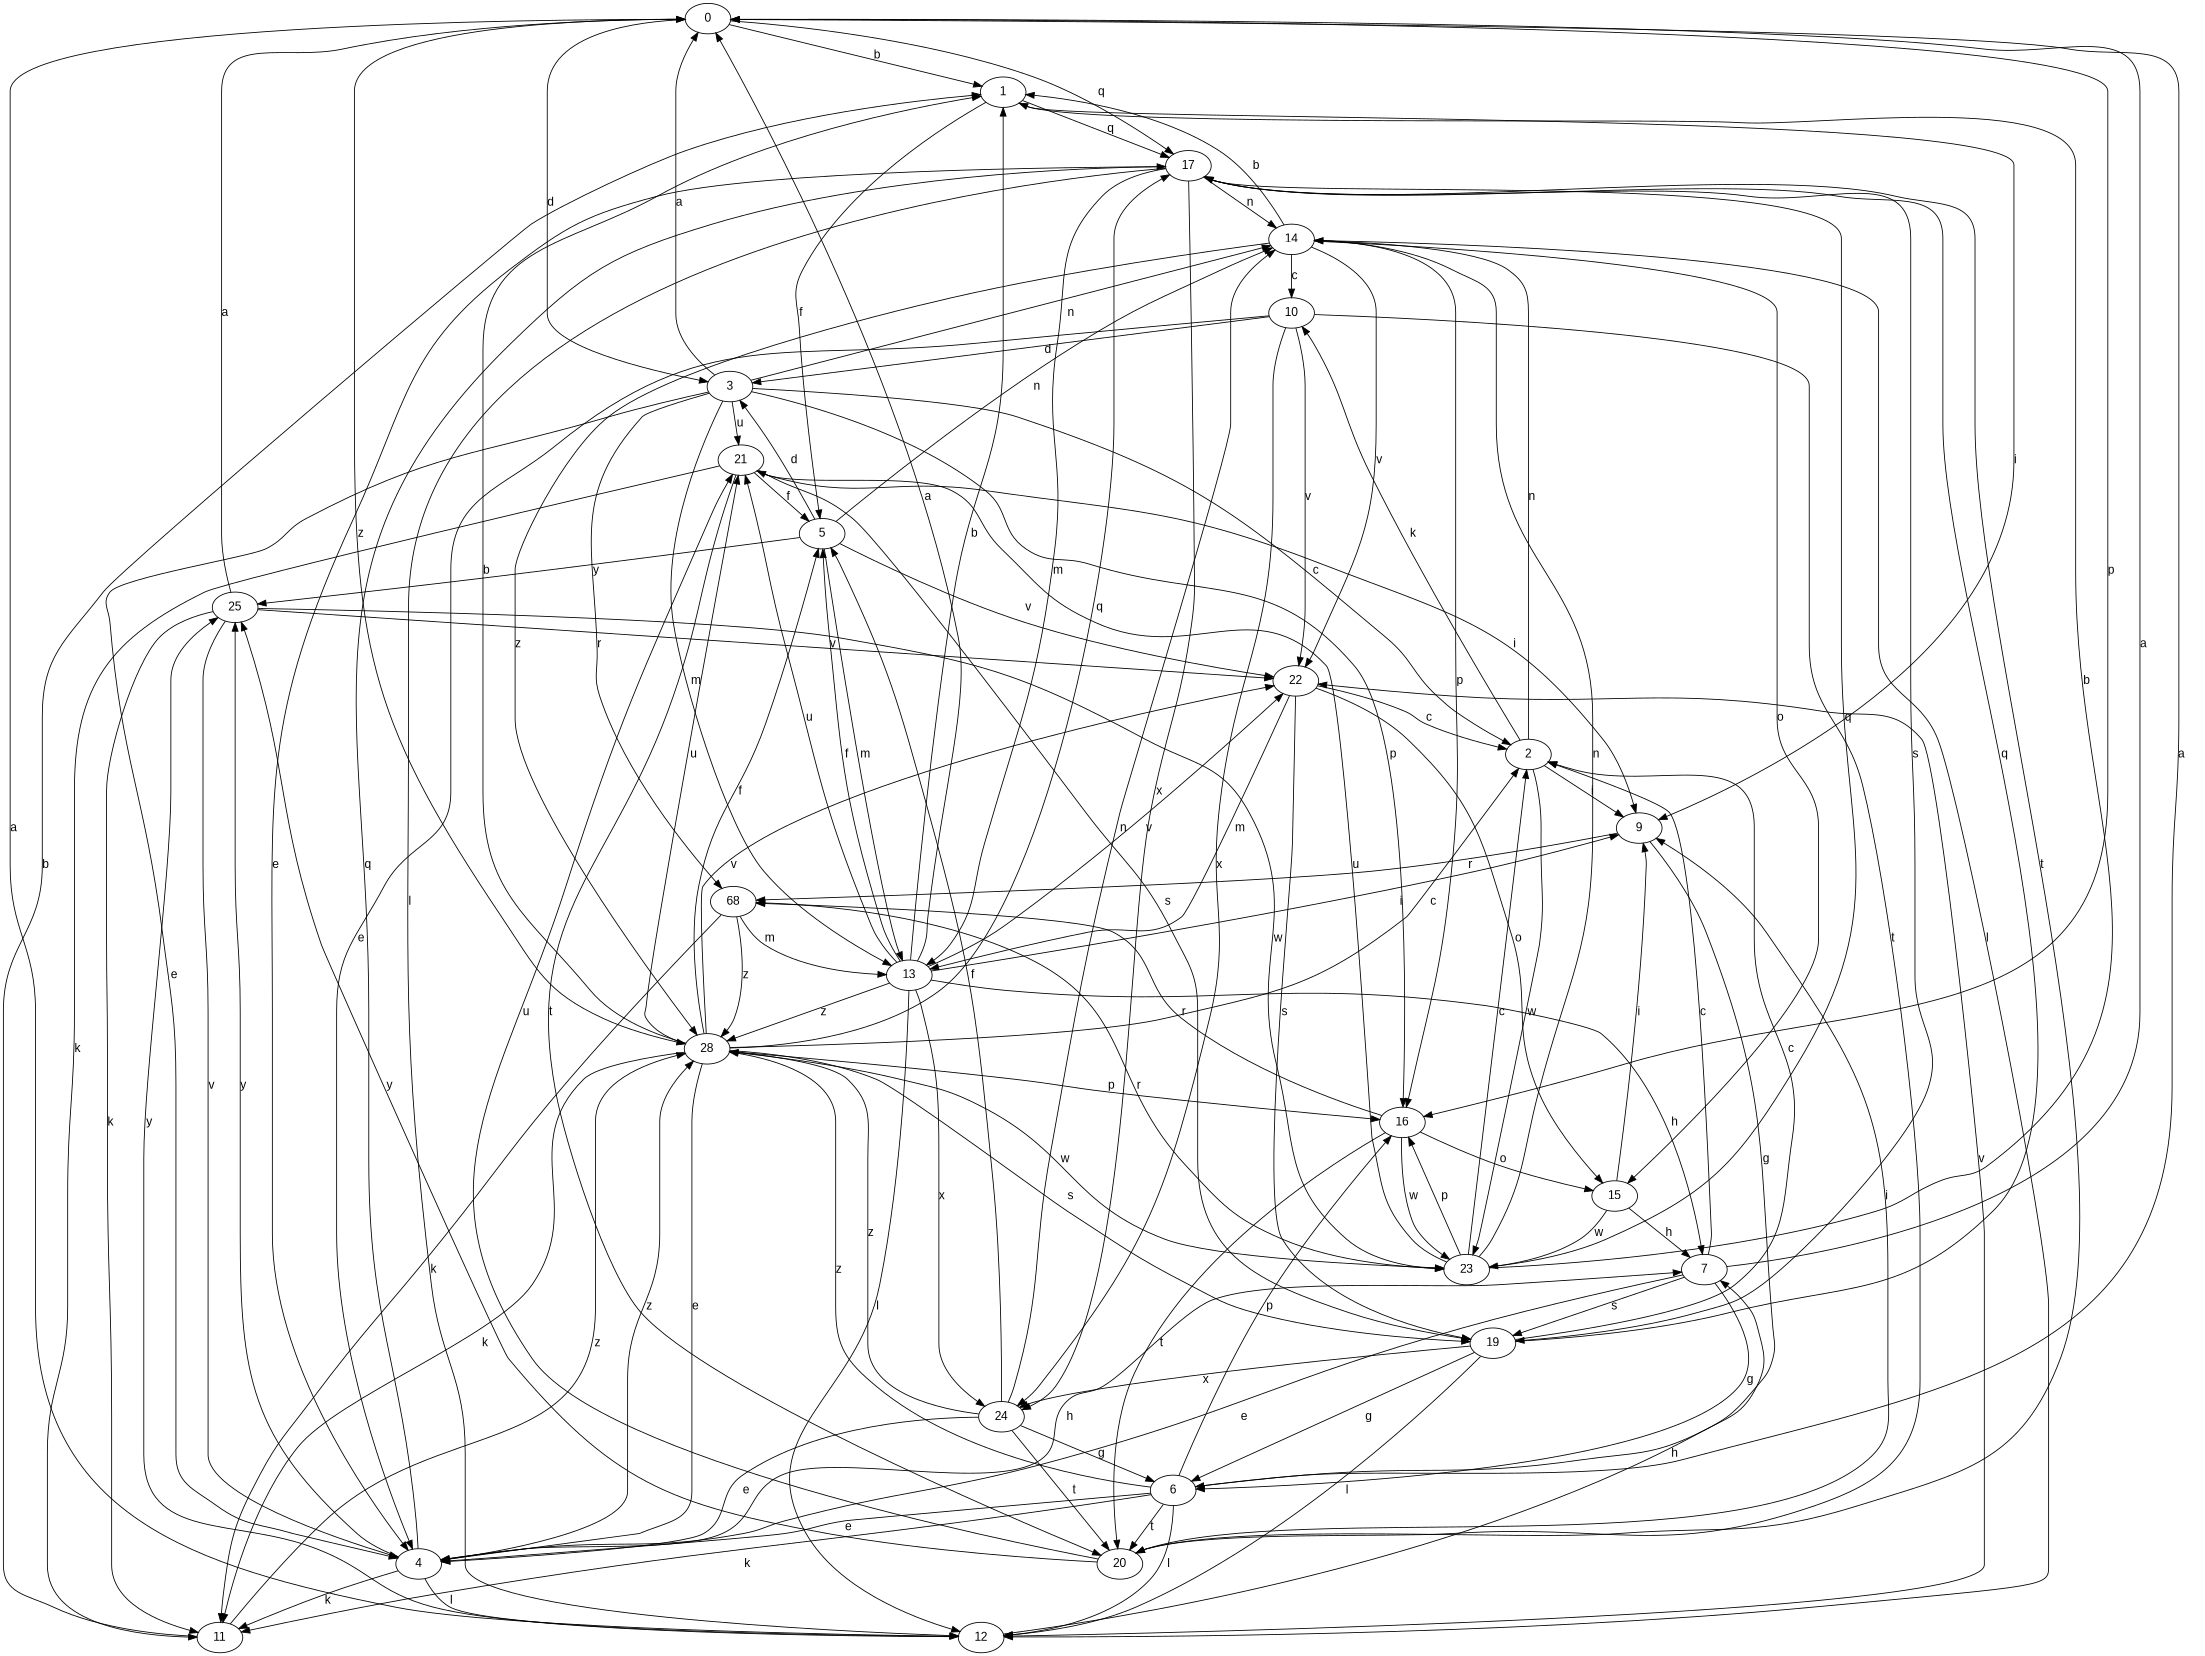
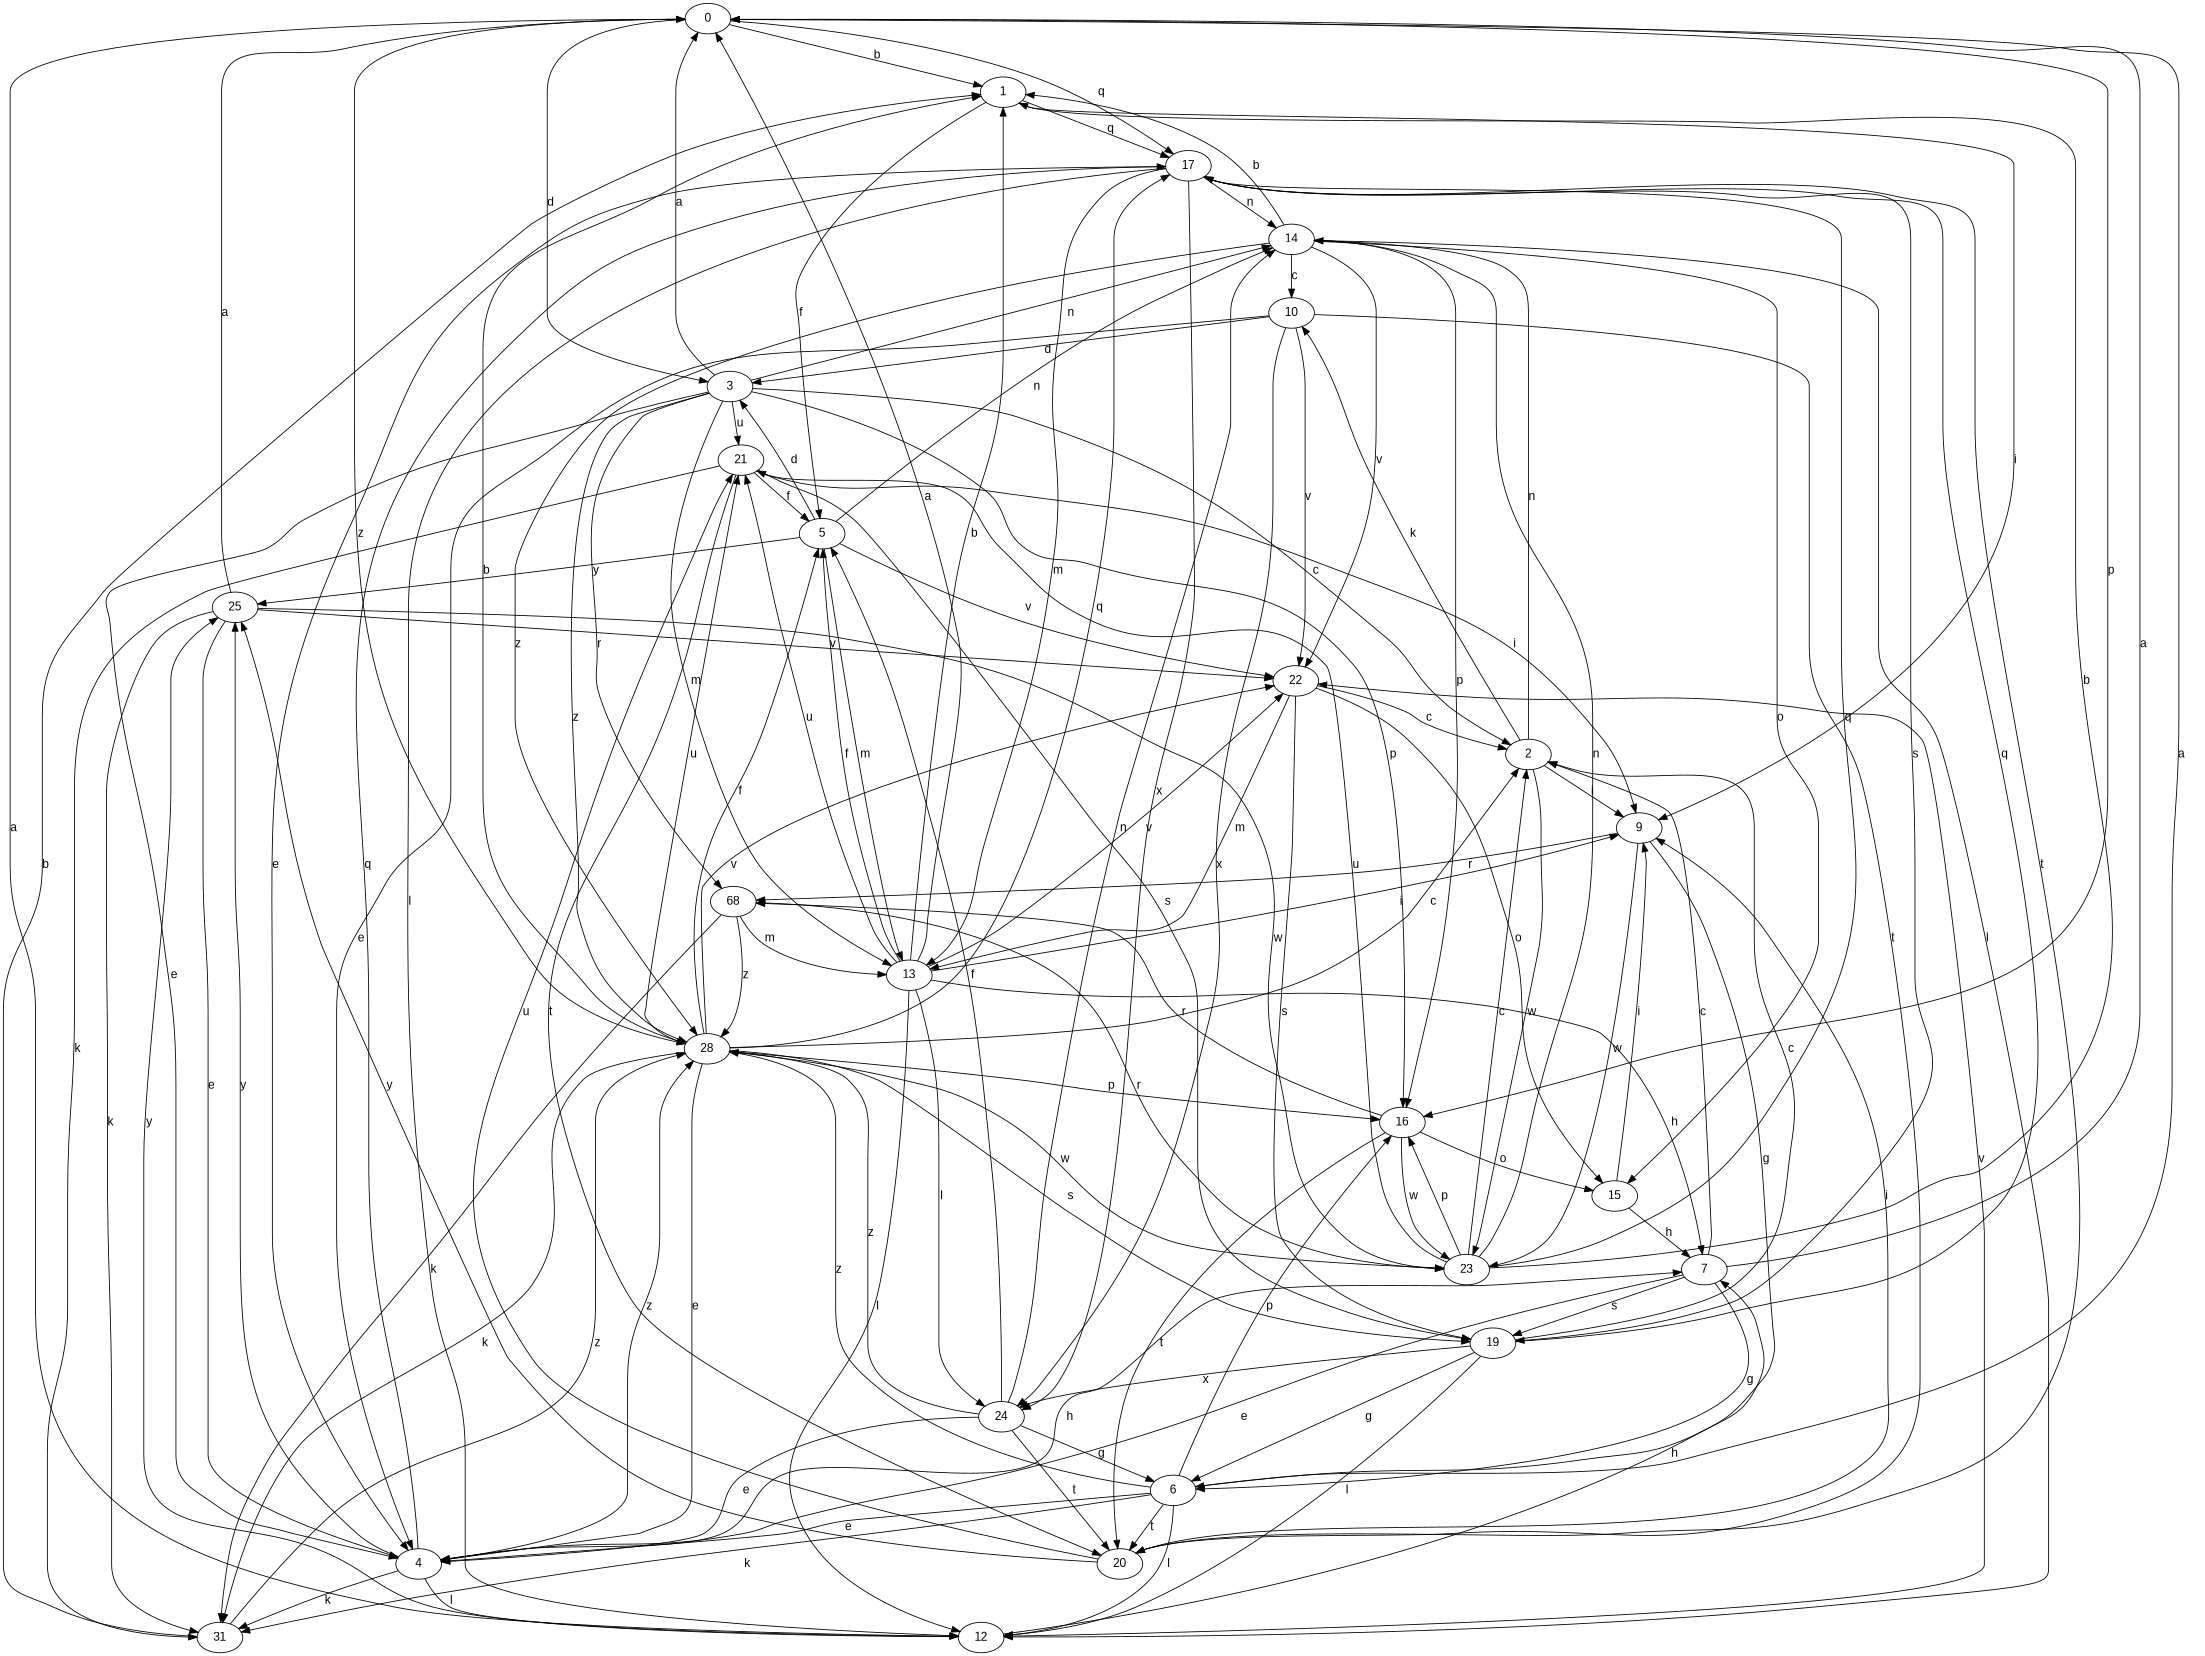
edge "13" -> "28": now "3" -> "28"
edge "25" -> "4": label "v" -> "e"
edge "13" -> "24": label "x" -> "l"
edge "15" -> "23": now "9" -> "23"
node "11": label "11" -> "31"
